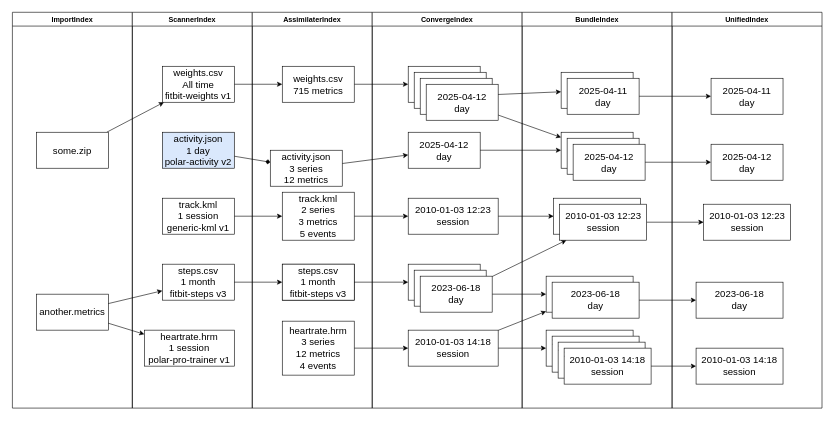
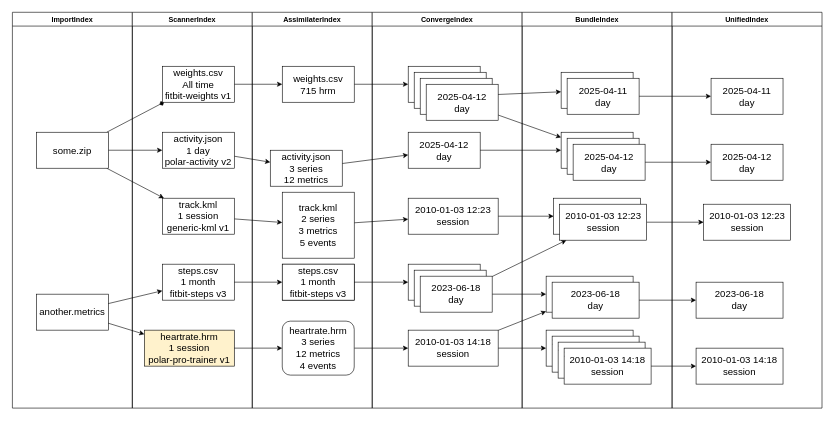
node "weights.csv 715 metrics": label "weights.csv 715 metrics" -> "weights.csv 715 hrm"
edge "some.zip" -> "weights.csv All time fitbit-weights v1": arrowhead classic -> diamond
edge "some.zip" -> "activity.json 1 day polar-activity v2": added
node "activity.json 1 day polar-activity v2": fillcolor #dae8fc -> #ffffff
edge "activity.json 1 day polar-activity v2" -> "activity.json 3 series 12 metrics": arrowhead diamond -> classic
edge "some.zip" -> "track.kml 1 session generic-kml v1": added
node "track.kml 2 series 3 metrics 5 events": size 72x48 -> 72x66
node "heartrate.hrm 1 session polar-pro-trainer v1": fillcolor #ffffff -> #fff2cc
edge "heartrate.hrm 1 session polar-pro-trainer v1" -> "heartrate.hrm 3 series 12 metrics 4 events": added
node "heartrate.hrm 3 series 12 metrics 4 events": shape rectangle -> rounded rectangle
